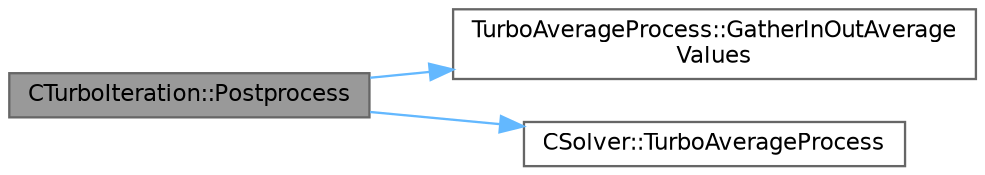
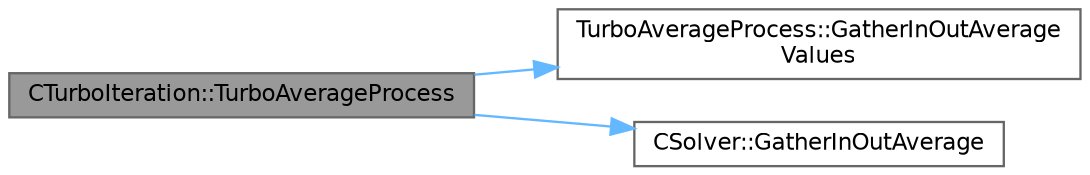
node "CTurboIteration::Postprocess": label "CTurboIteration::Postprocess" -> "CTurboIteration::TurboAverageProcess"
node "CSolver::TurboAverageProcess": label "CSolver::TurboAverageProcess" -> "CSolver::GatherInOutAverage"
